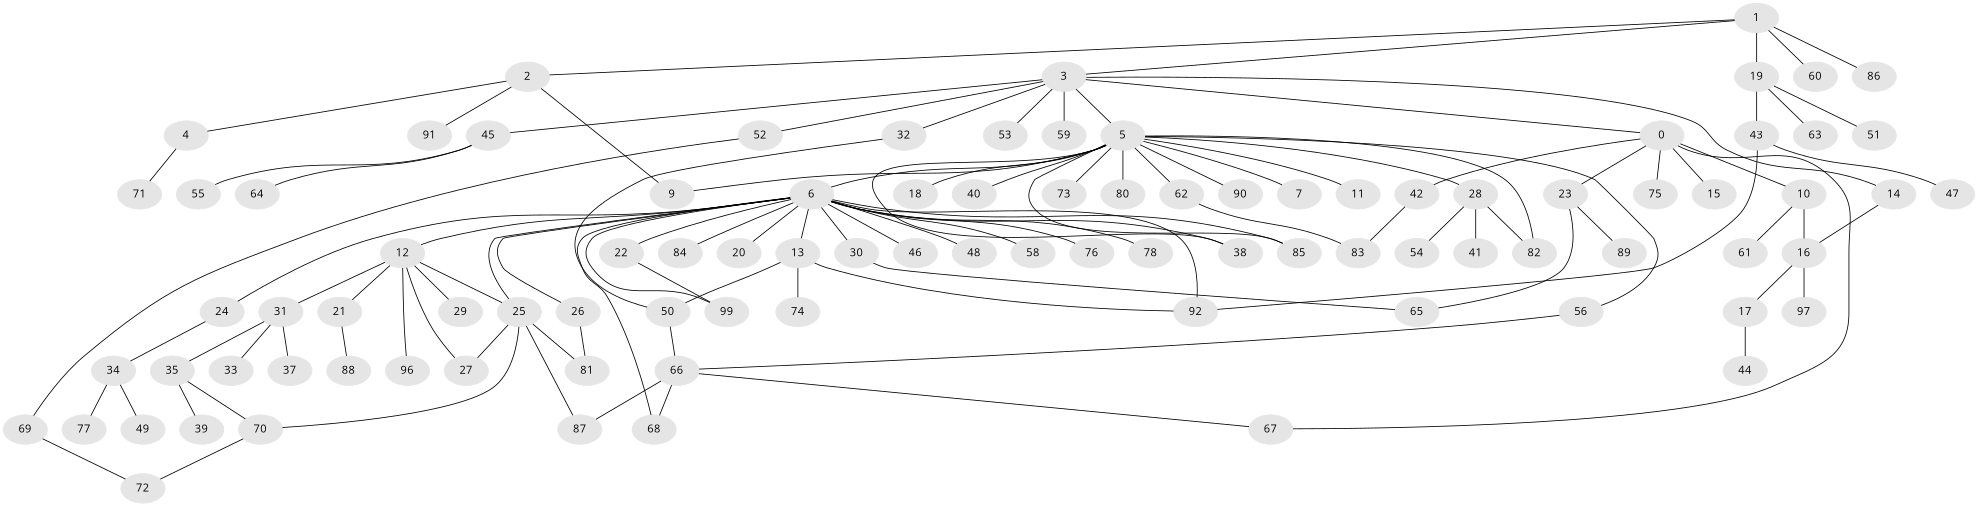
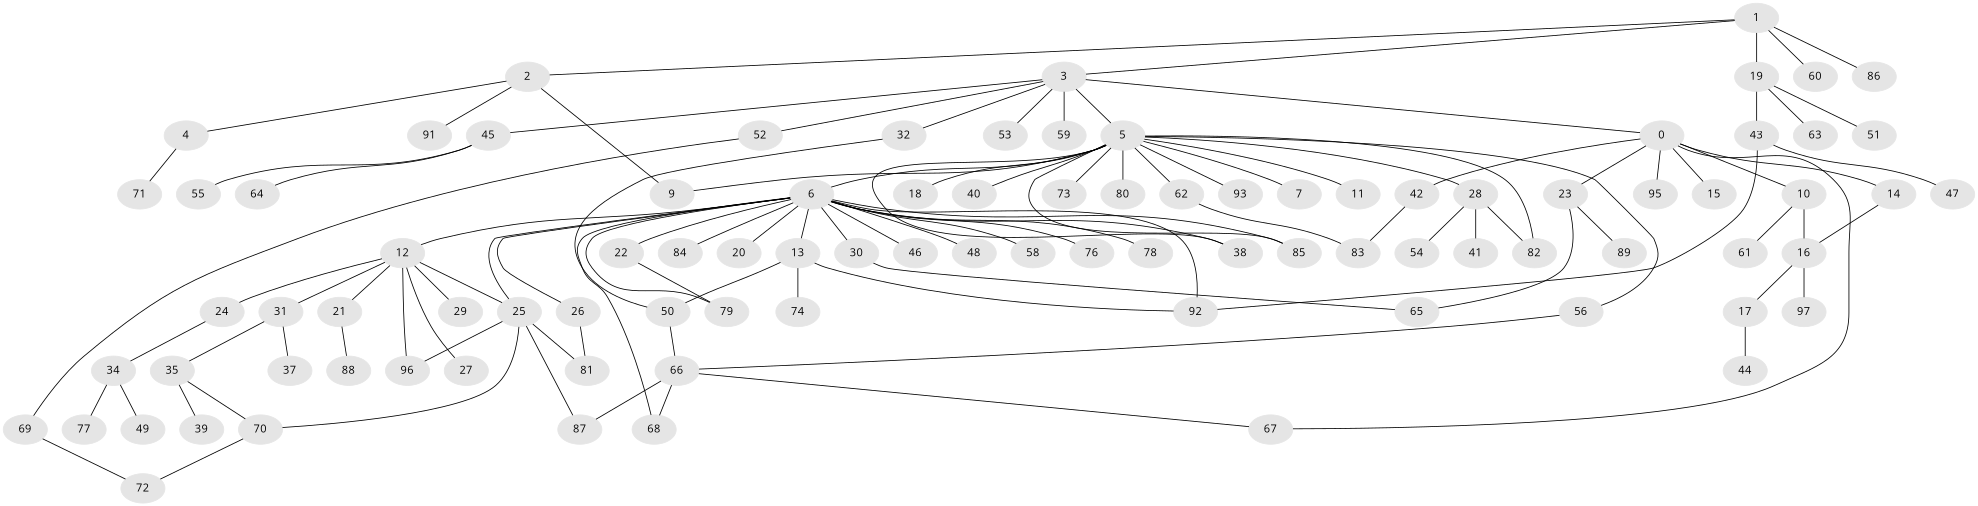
edge "3" -- "14": now "0" -- "14"
node "90": label "90" -> "93"
node "75": label "75" -> "95"
edge "6" -- "24": now "12" -- "24"
node "99": label "99" -> "79"
edge "25" -- "27": now "25" -- "96"
node "33": removed
